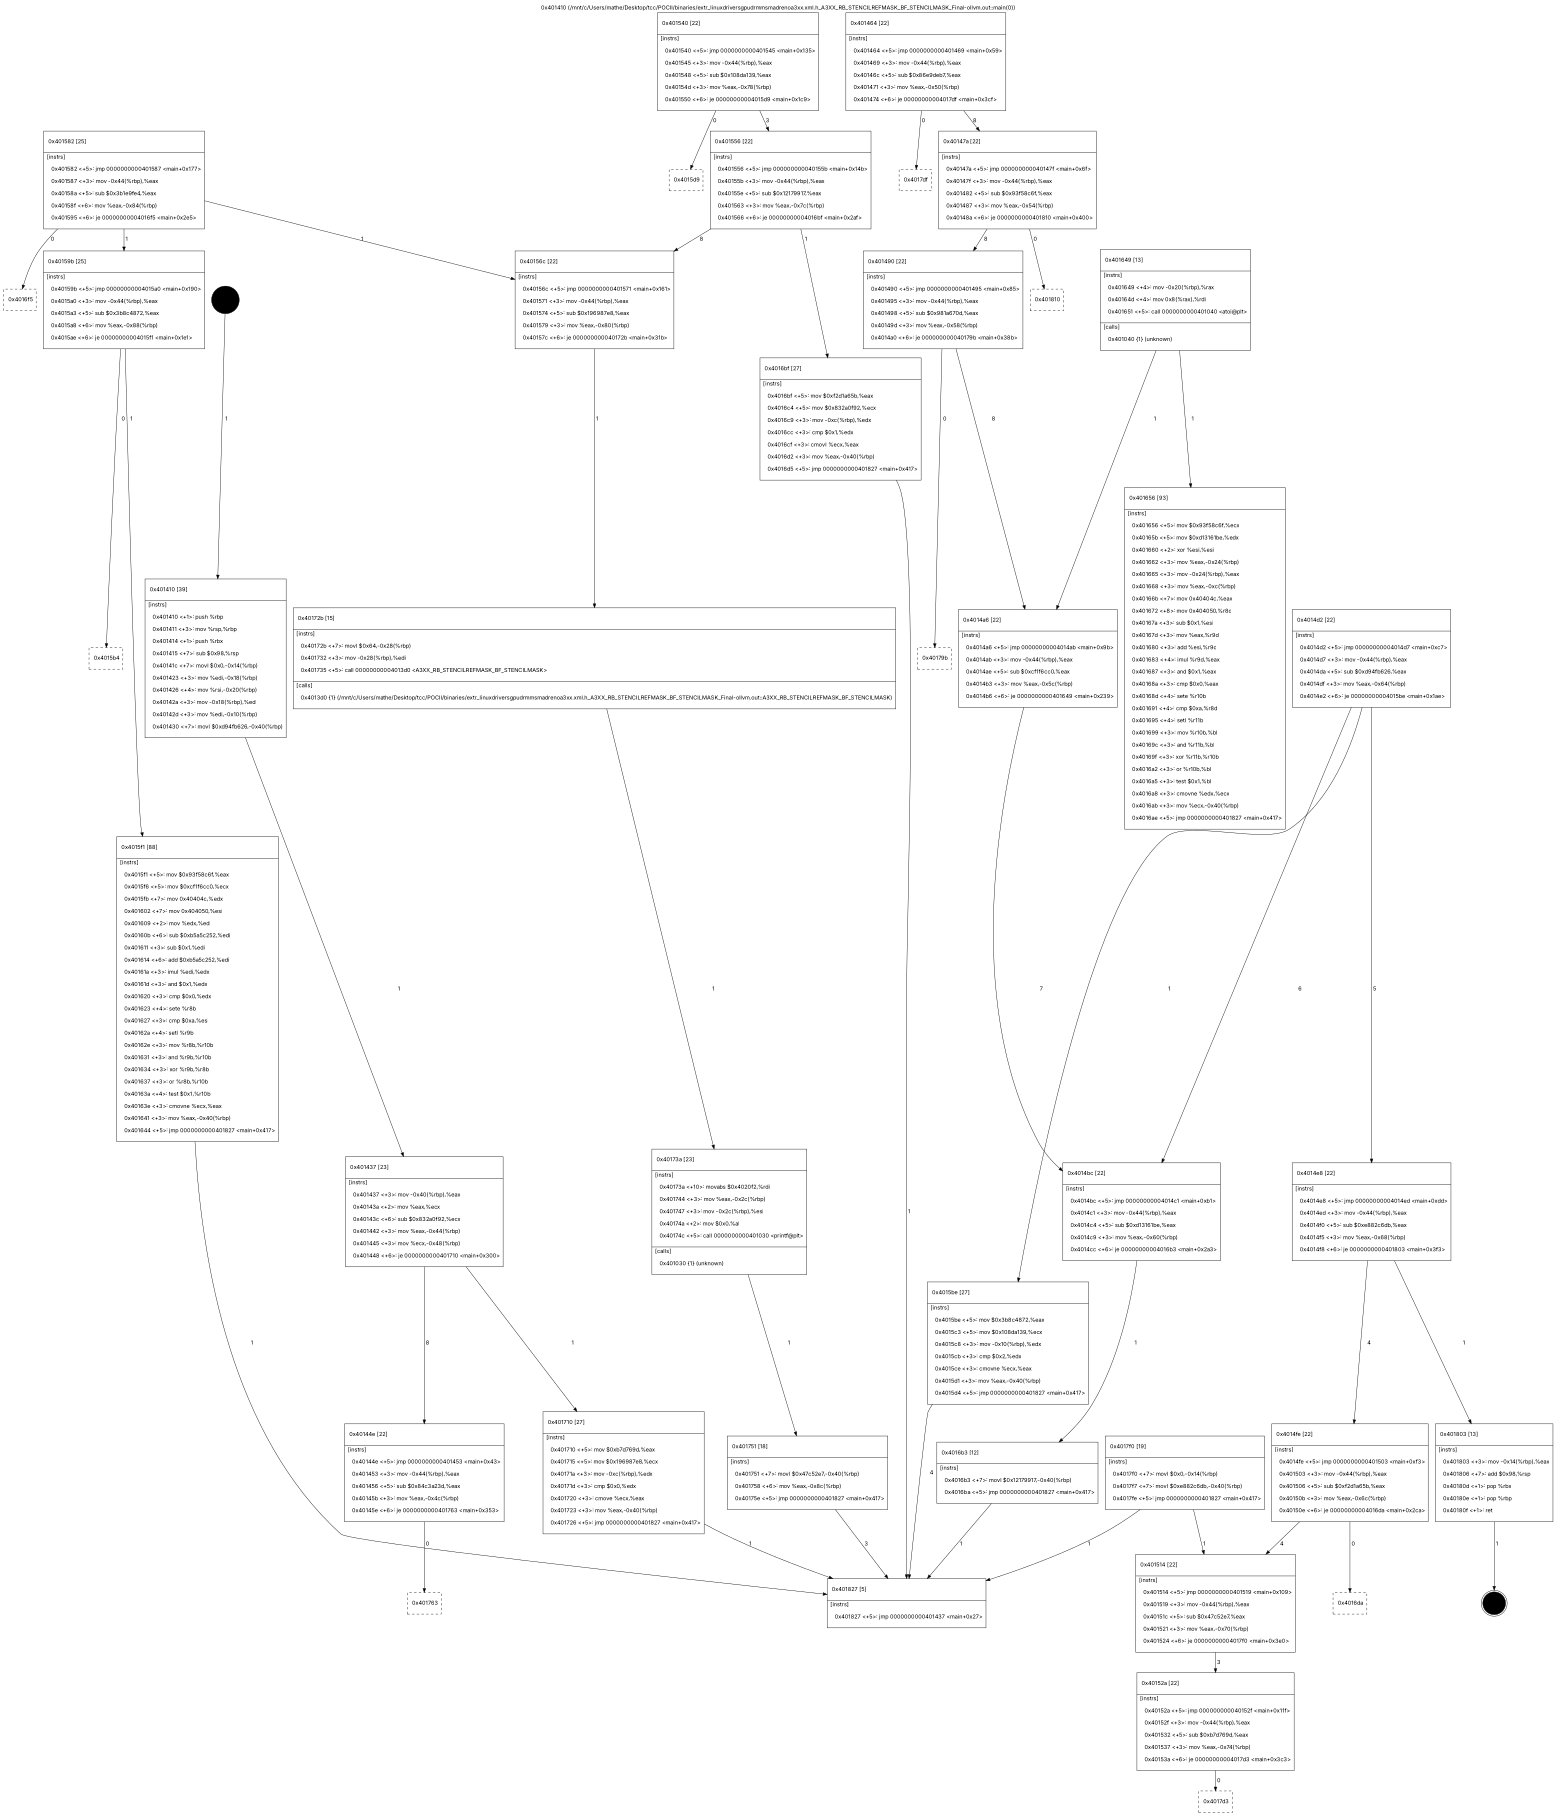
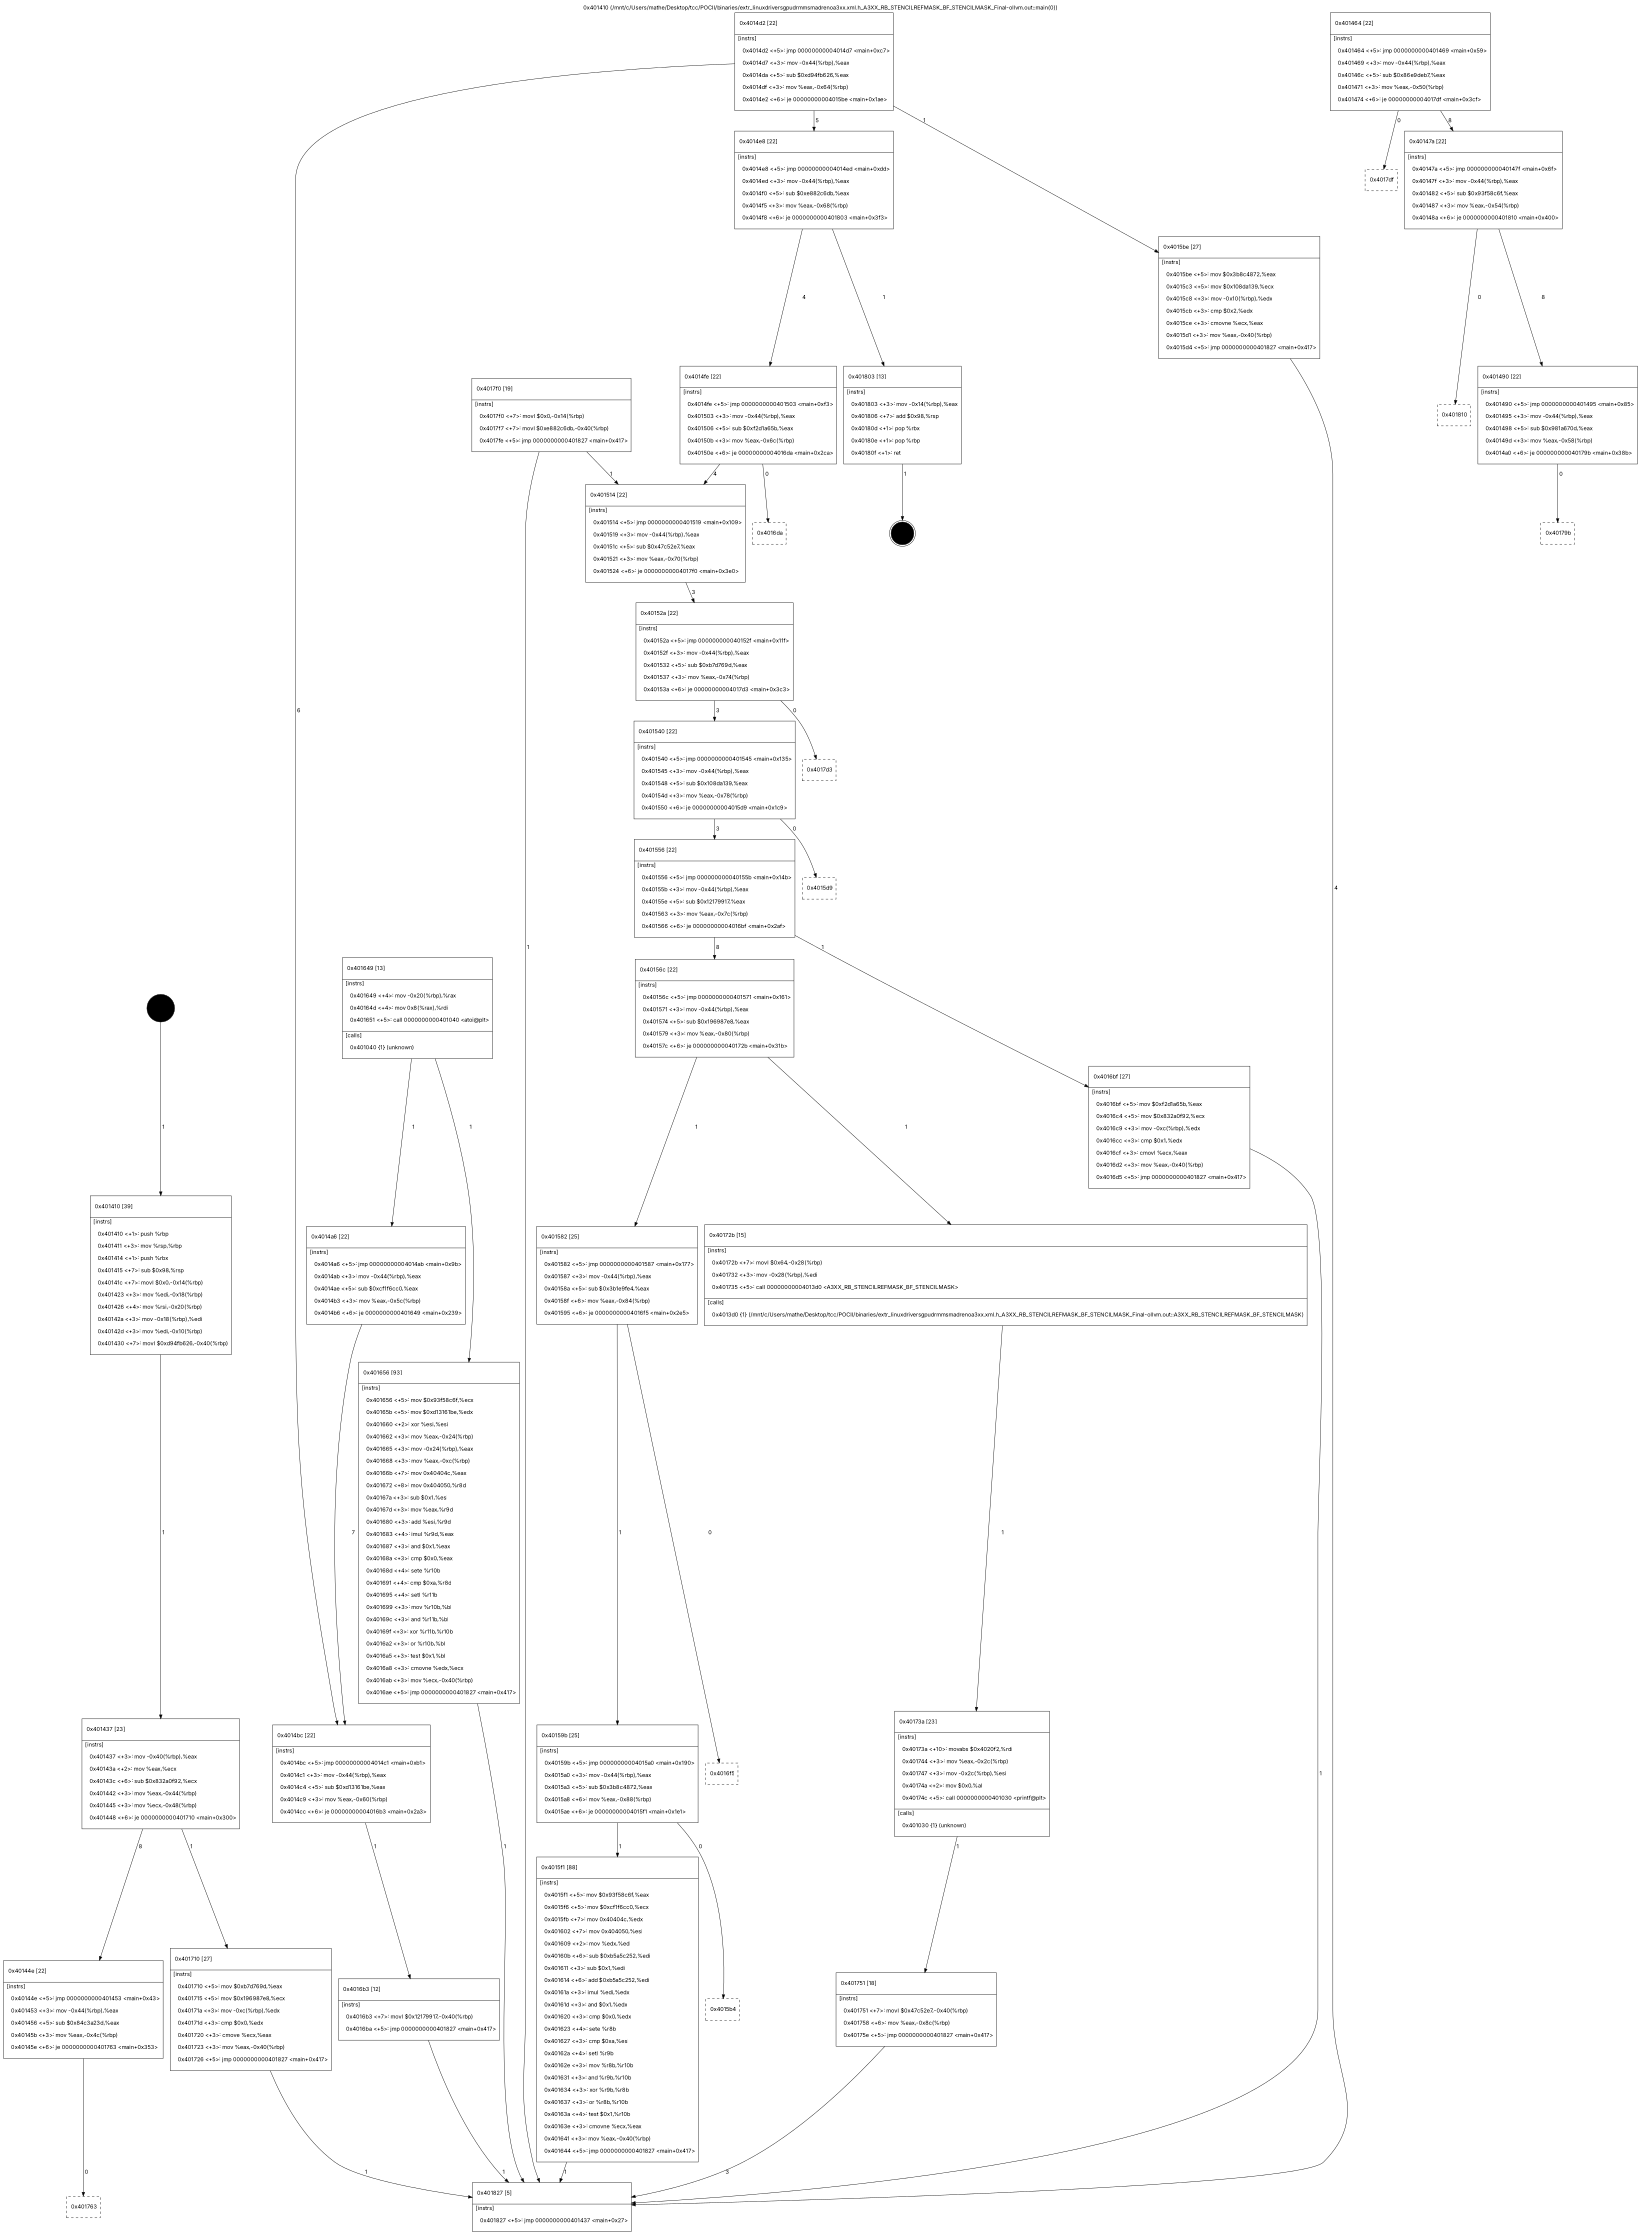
edge "0x401582 [25]" -> "0x40156c [22]": reversed
edge "0x401490 [22]" -> "0x4014a6 [22]": removed, label "8"
edge "0x40152a [22]" -> "0x401540 [22]": added, label "3"
edge "0x401656 [93]" -> "0x401827 [5]": added, label "1"
